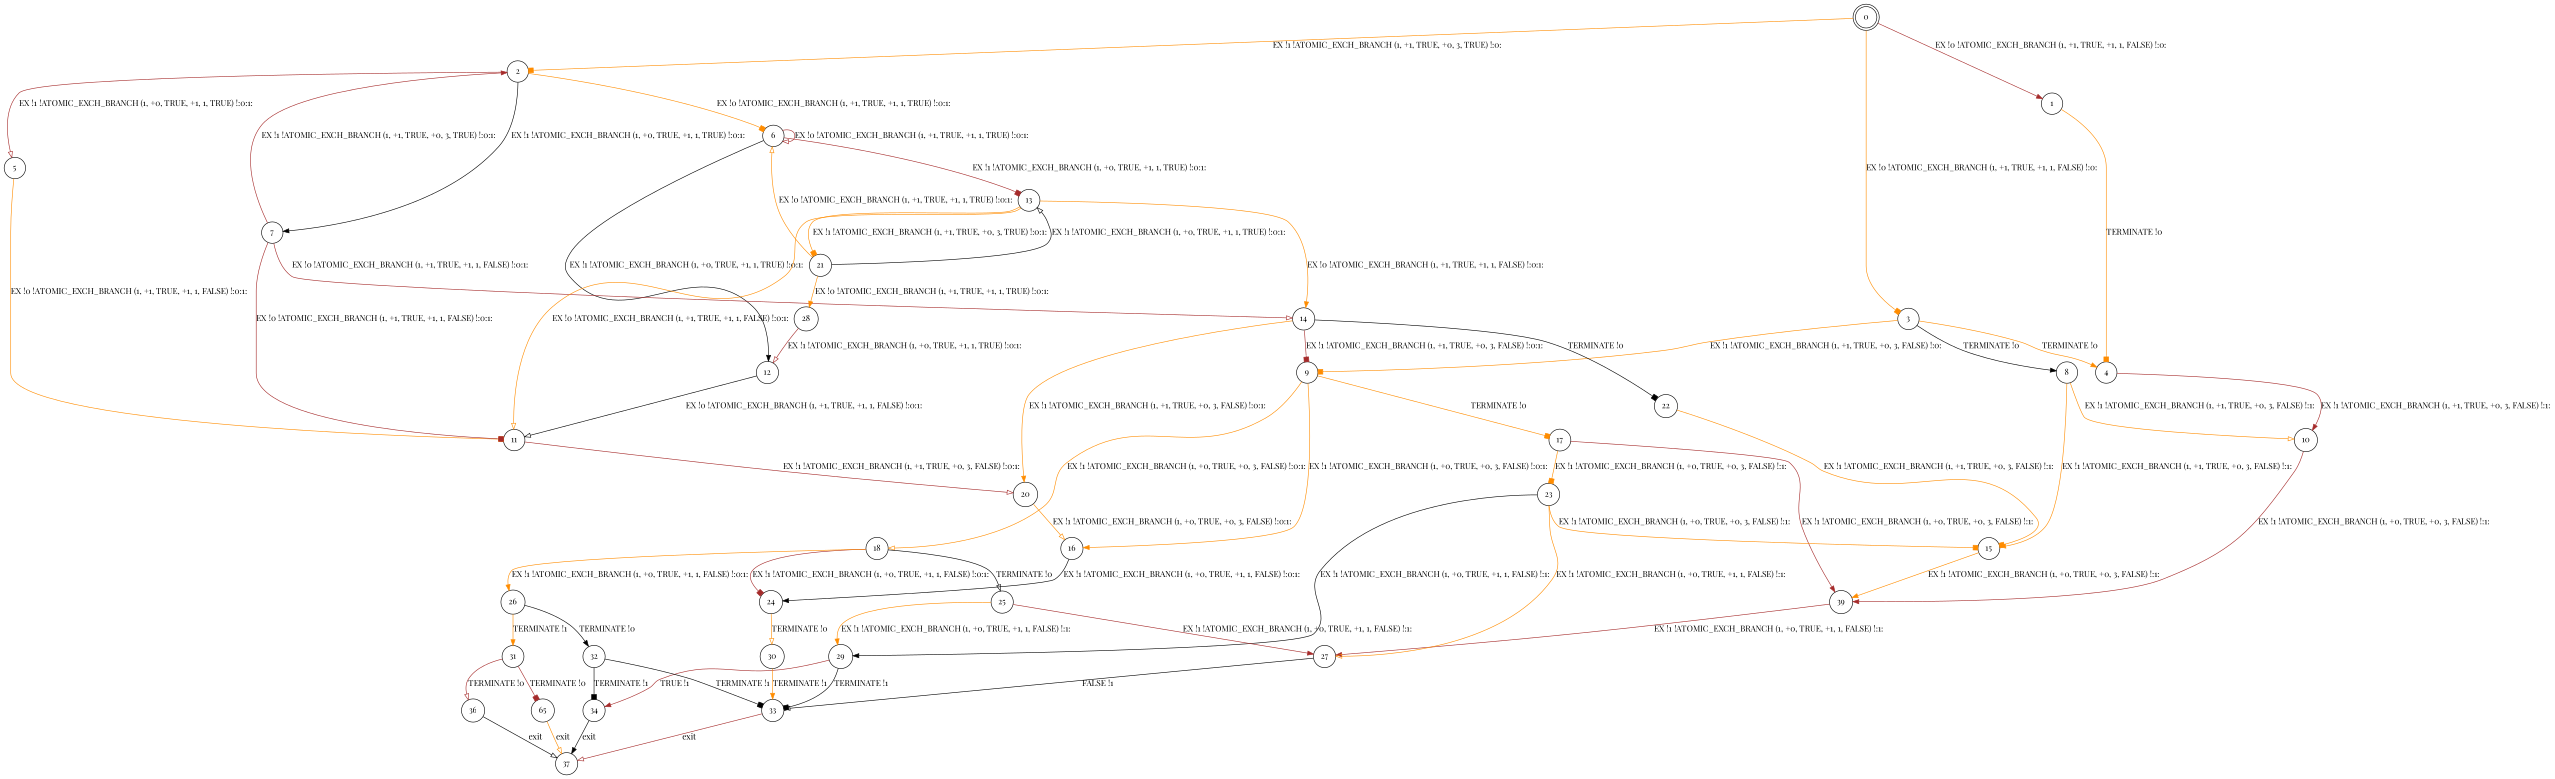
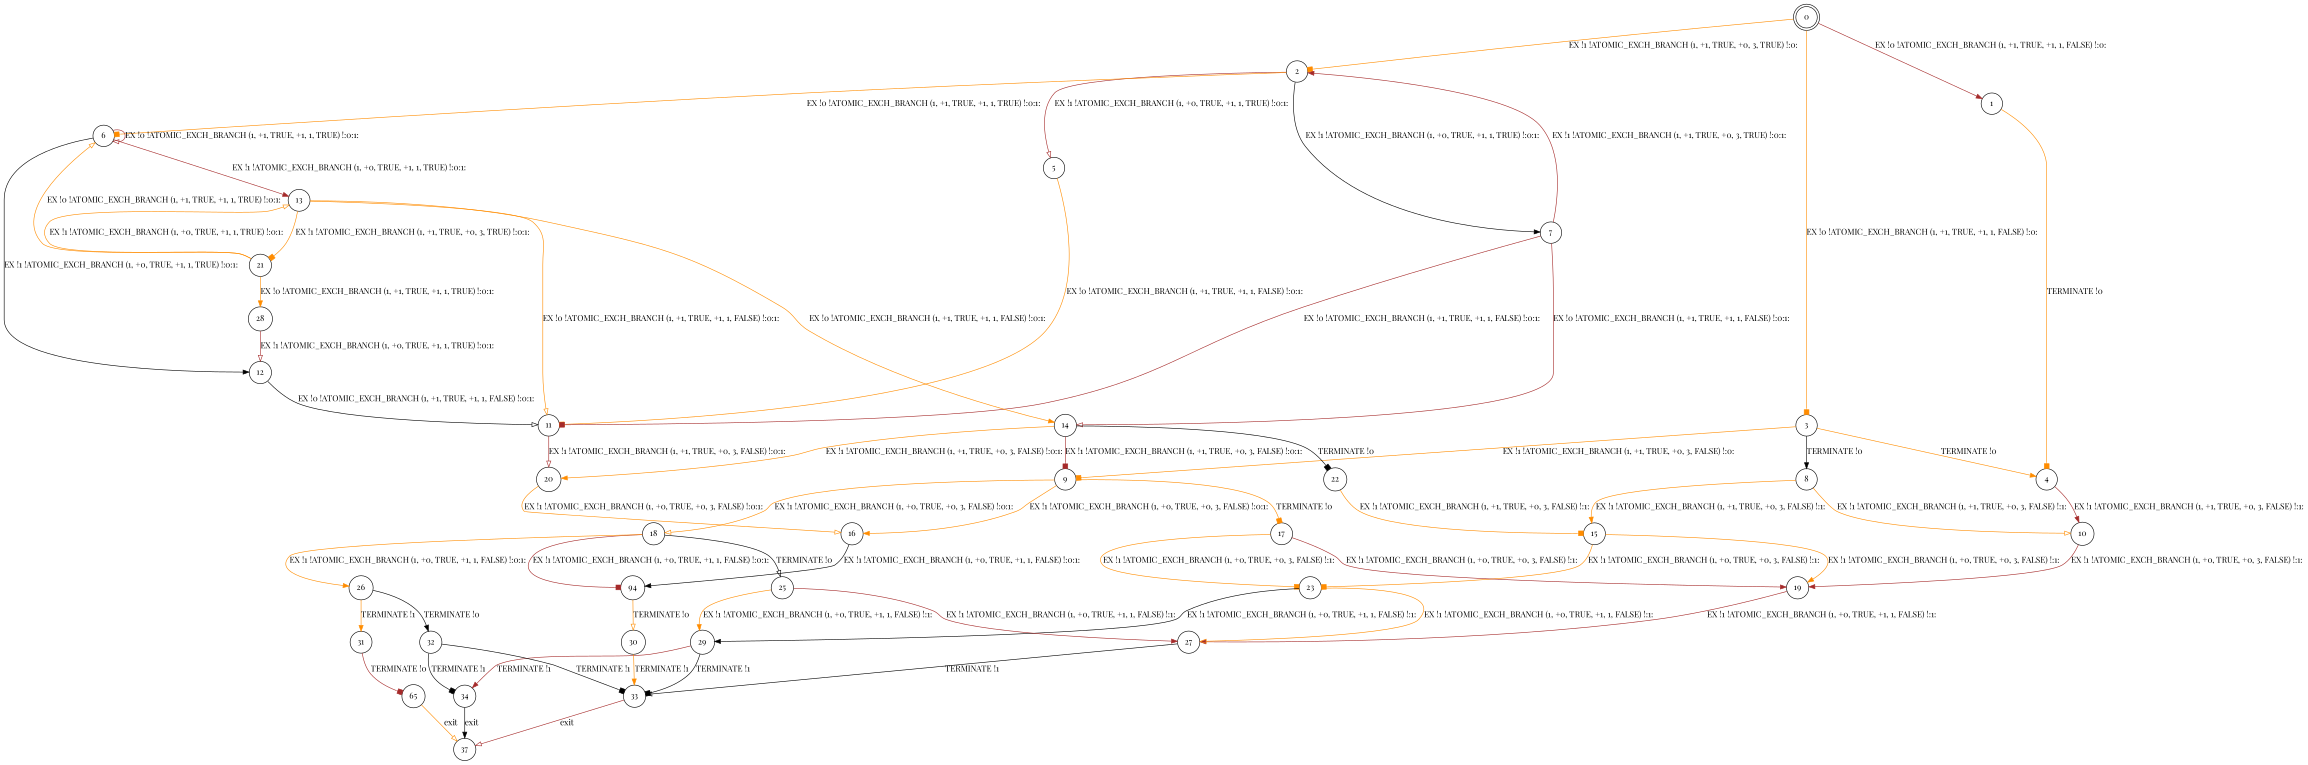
edge "6" -> "13": arrowhead box -> normal
edge "21" -> "13": color black -> darkorange
edge "23" -> "15": reversed
node "24": label "24" -> "94"
node "39": label "39" -> "19"
edge "29" -> "34": label "TRUE !1" -> "TERMINATE !1"
edge "27" -> "33": label "FALSE !1" -> "TERMINATE !1"
node "36": removed
